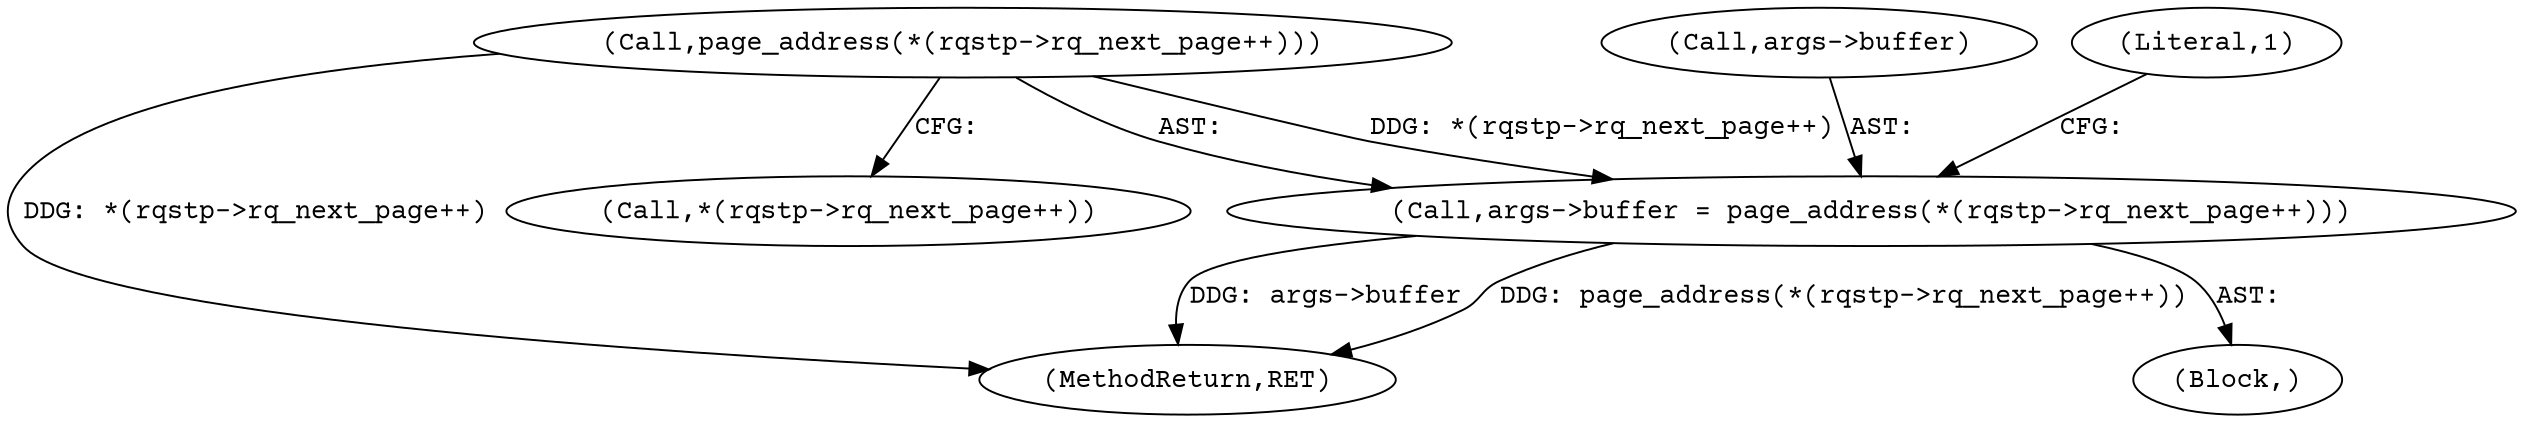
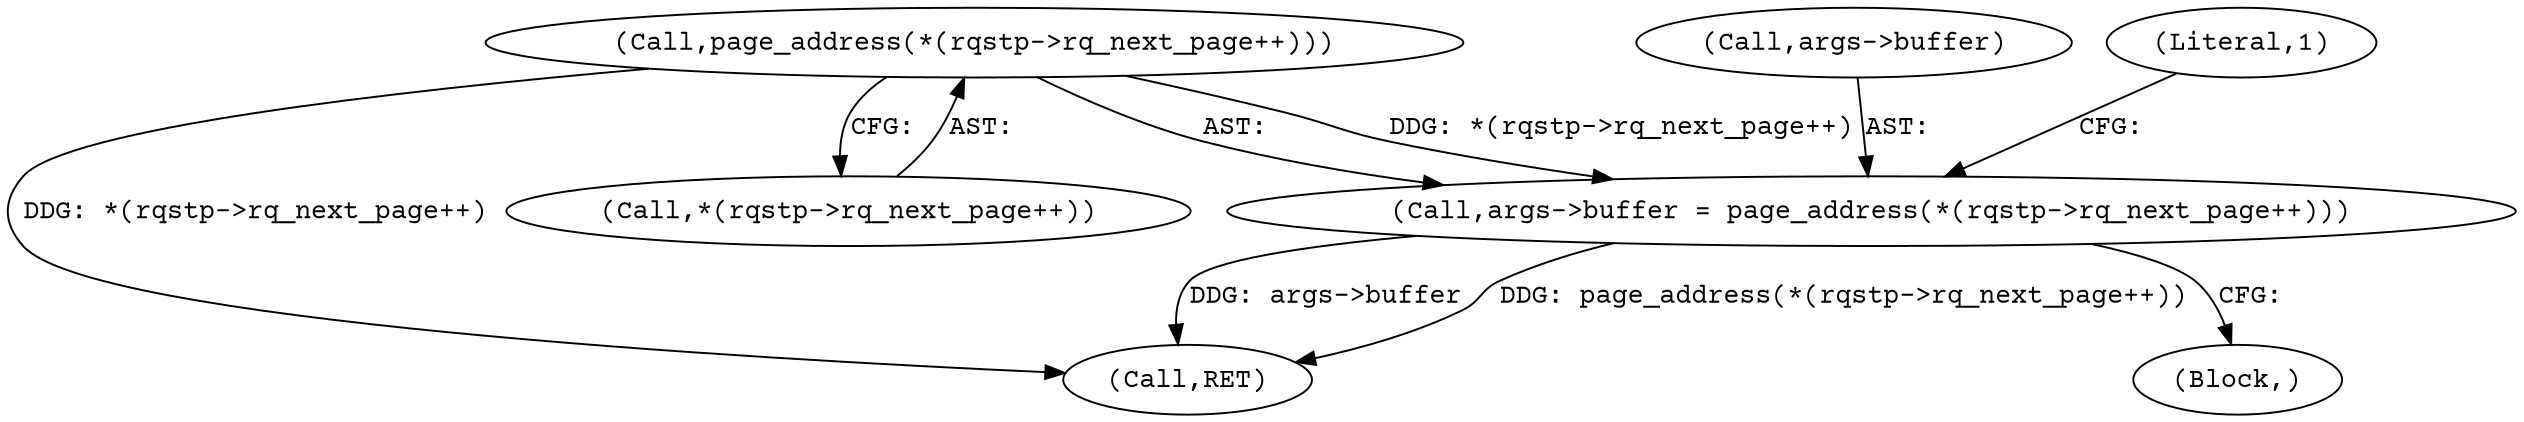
edge "(Call,*(rqstp->rq_next_page++))" -> "(Call,page_address(*(rqstp->rq_next_page++)))": added, label "AST:"
edge "(Call,args->buffer = page_address(*(rqstp->rq_next_page++)))" -> "(Block,)": label "AST: " -> "CFG: "
node "(MethodReturn,RET)": label "(MethodReturn,RET)" -> "(Call,RET)"
